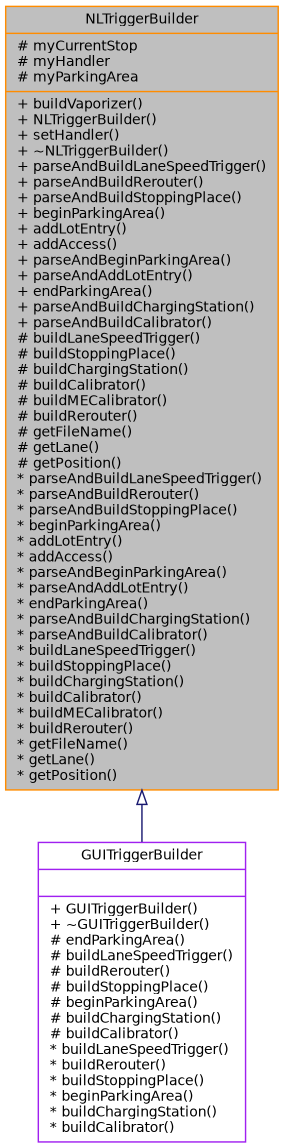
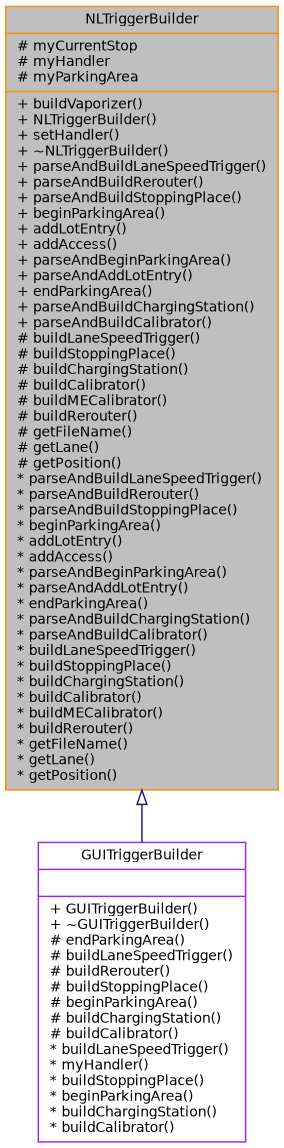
node "GUITriggerBuilder": text "* buildRerouter()" -> "* myHandler()"
